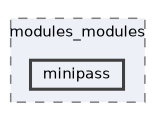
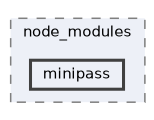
cluster "modules_modules": label "modules_modules" -> "node_modules"
